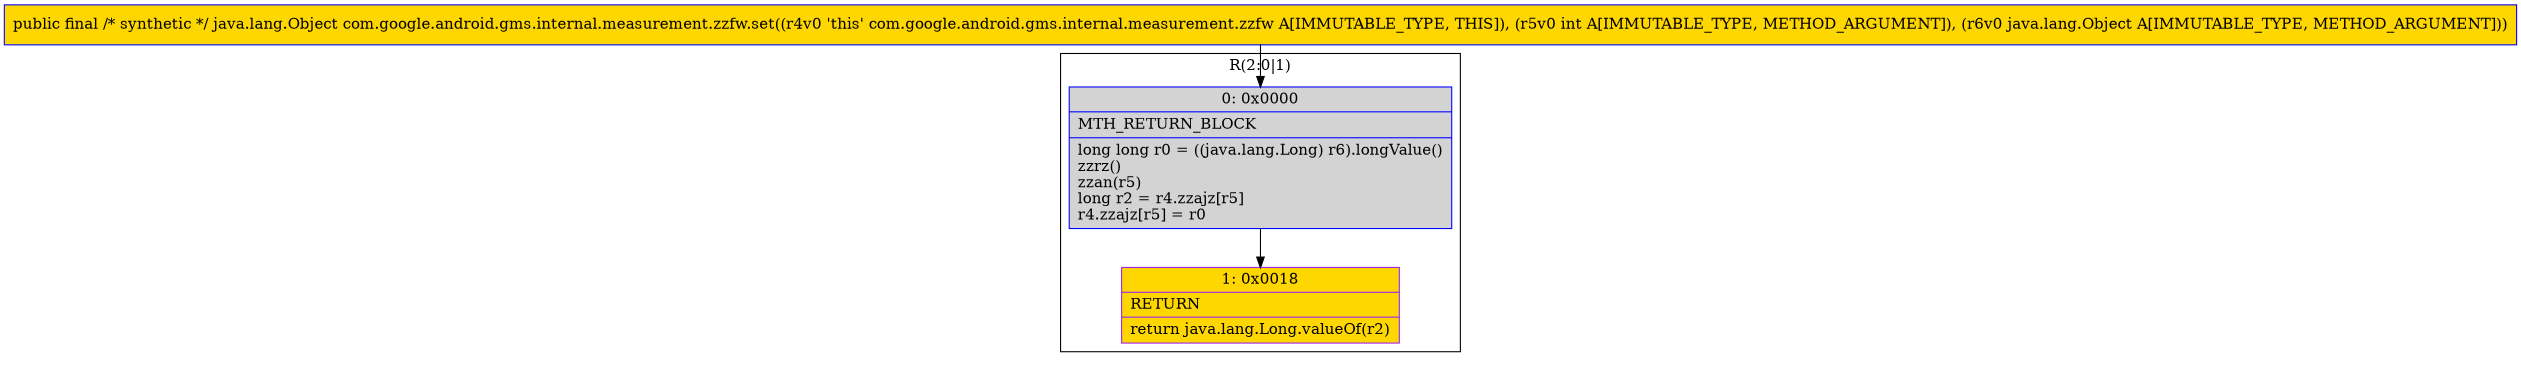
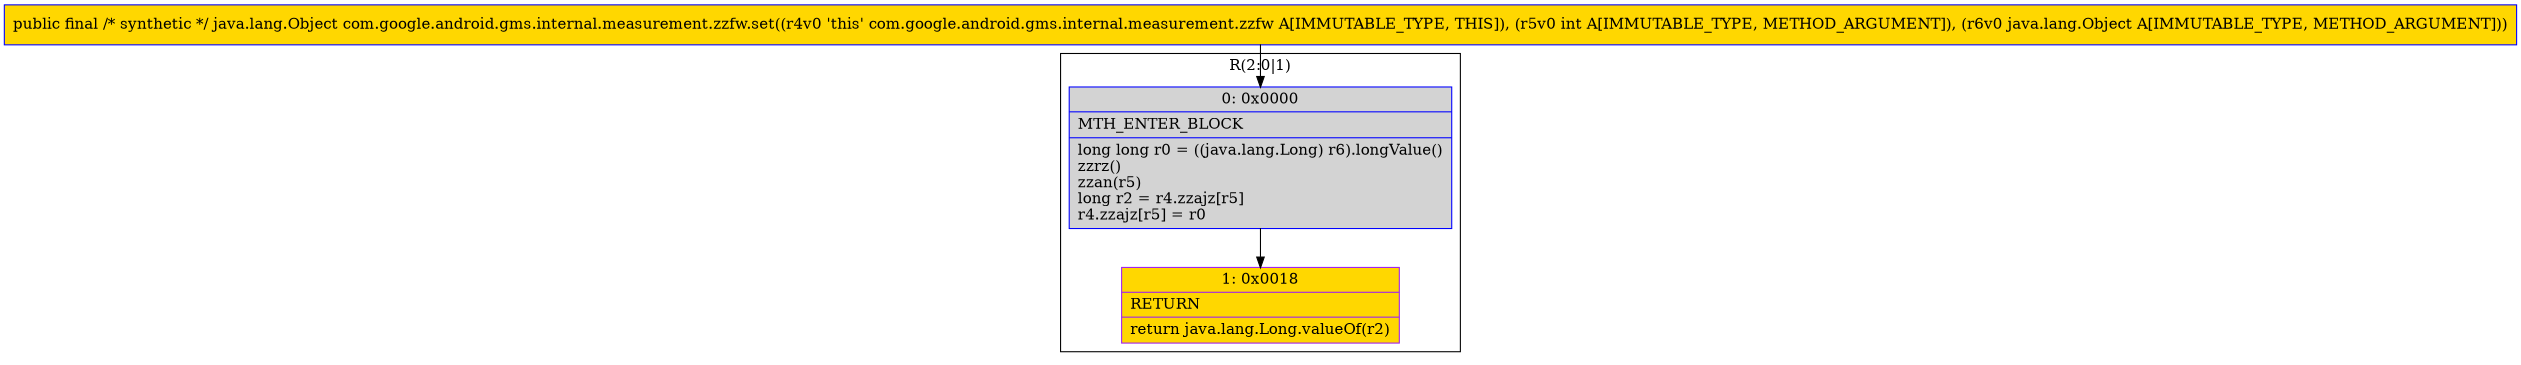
node "0: 0x0000": text "MTH_RETURN_BLOCK" -> "MTH_ENTER_BLOCK"
